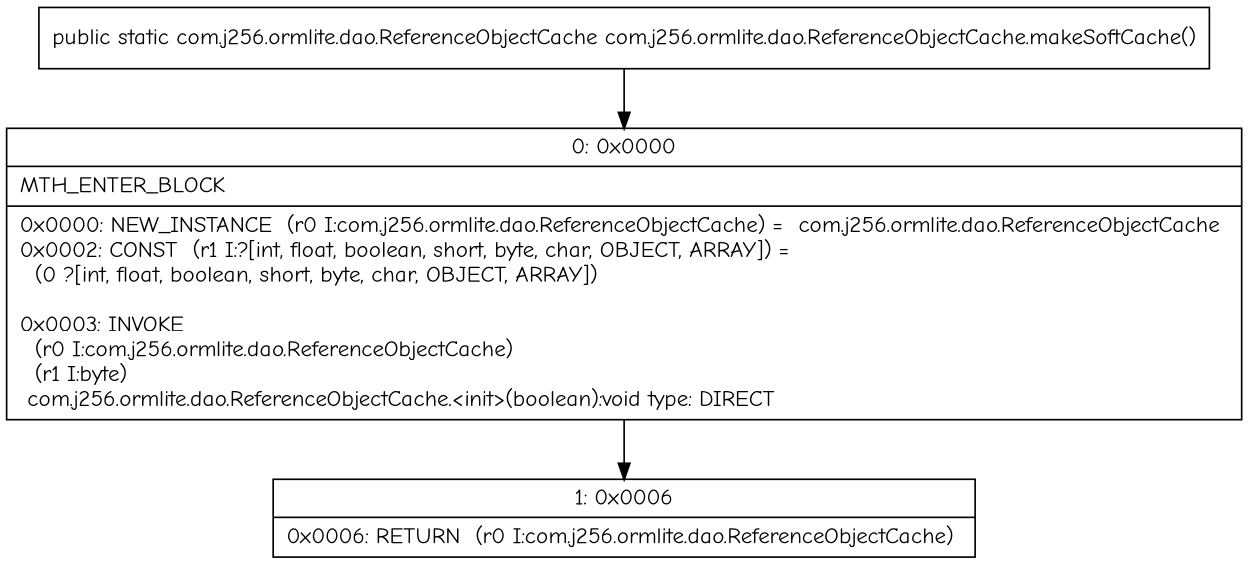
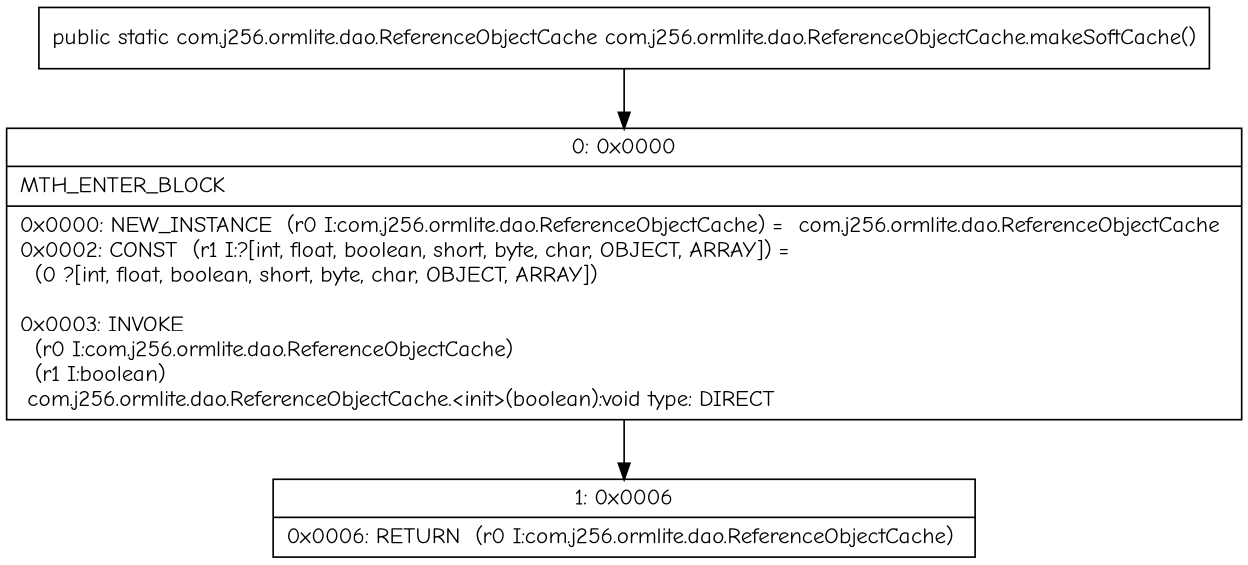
node "0: 0x0000": text "(r1 I:byte)" -> "(r1 I:boolean)"
